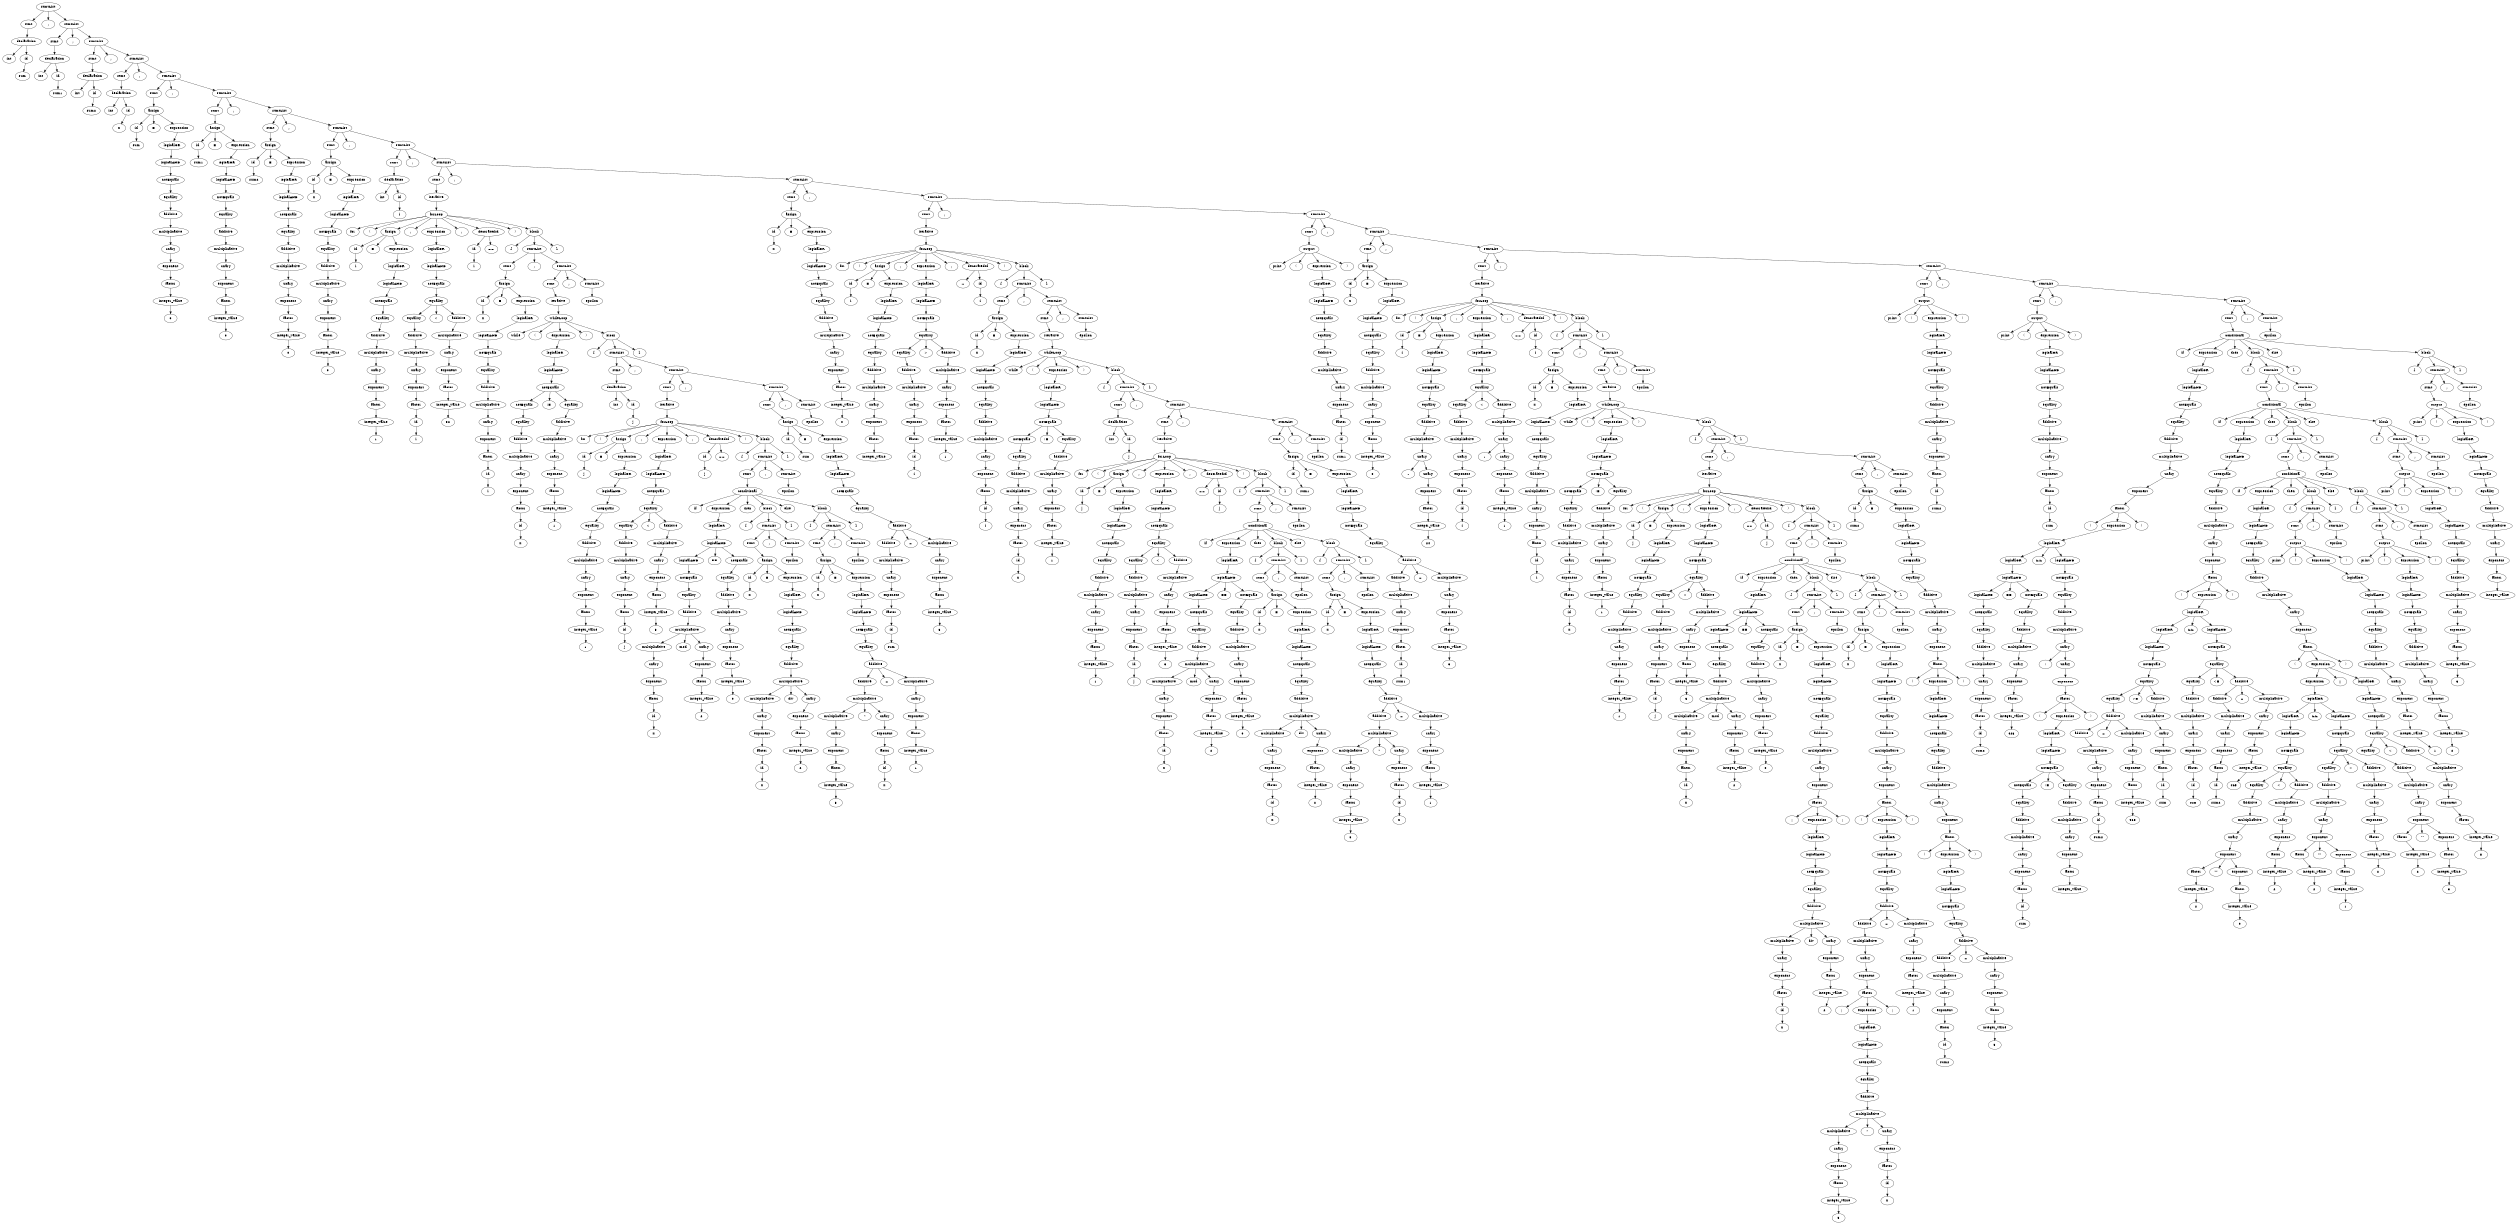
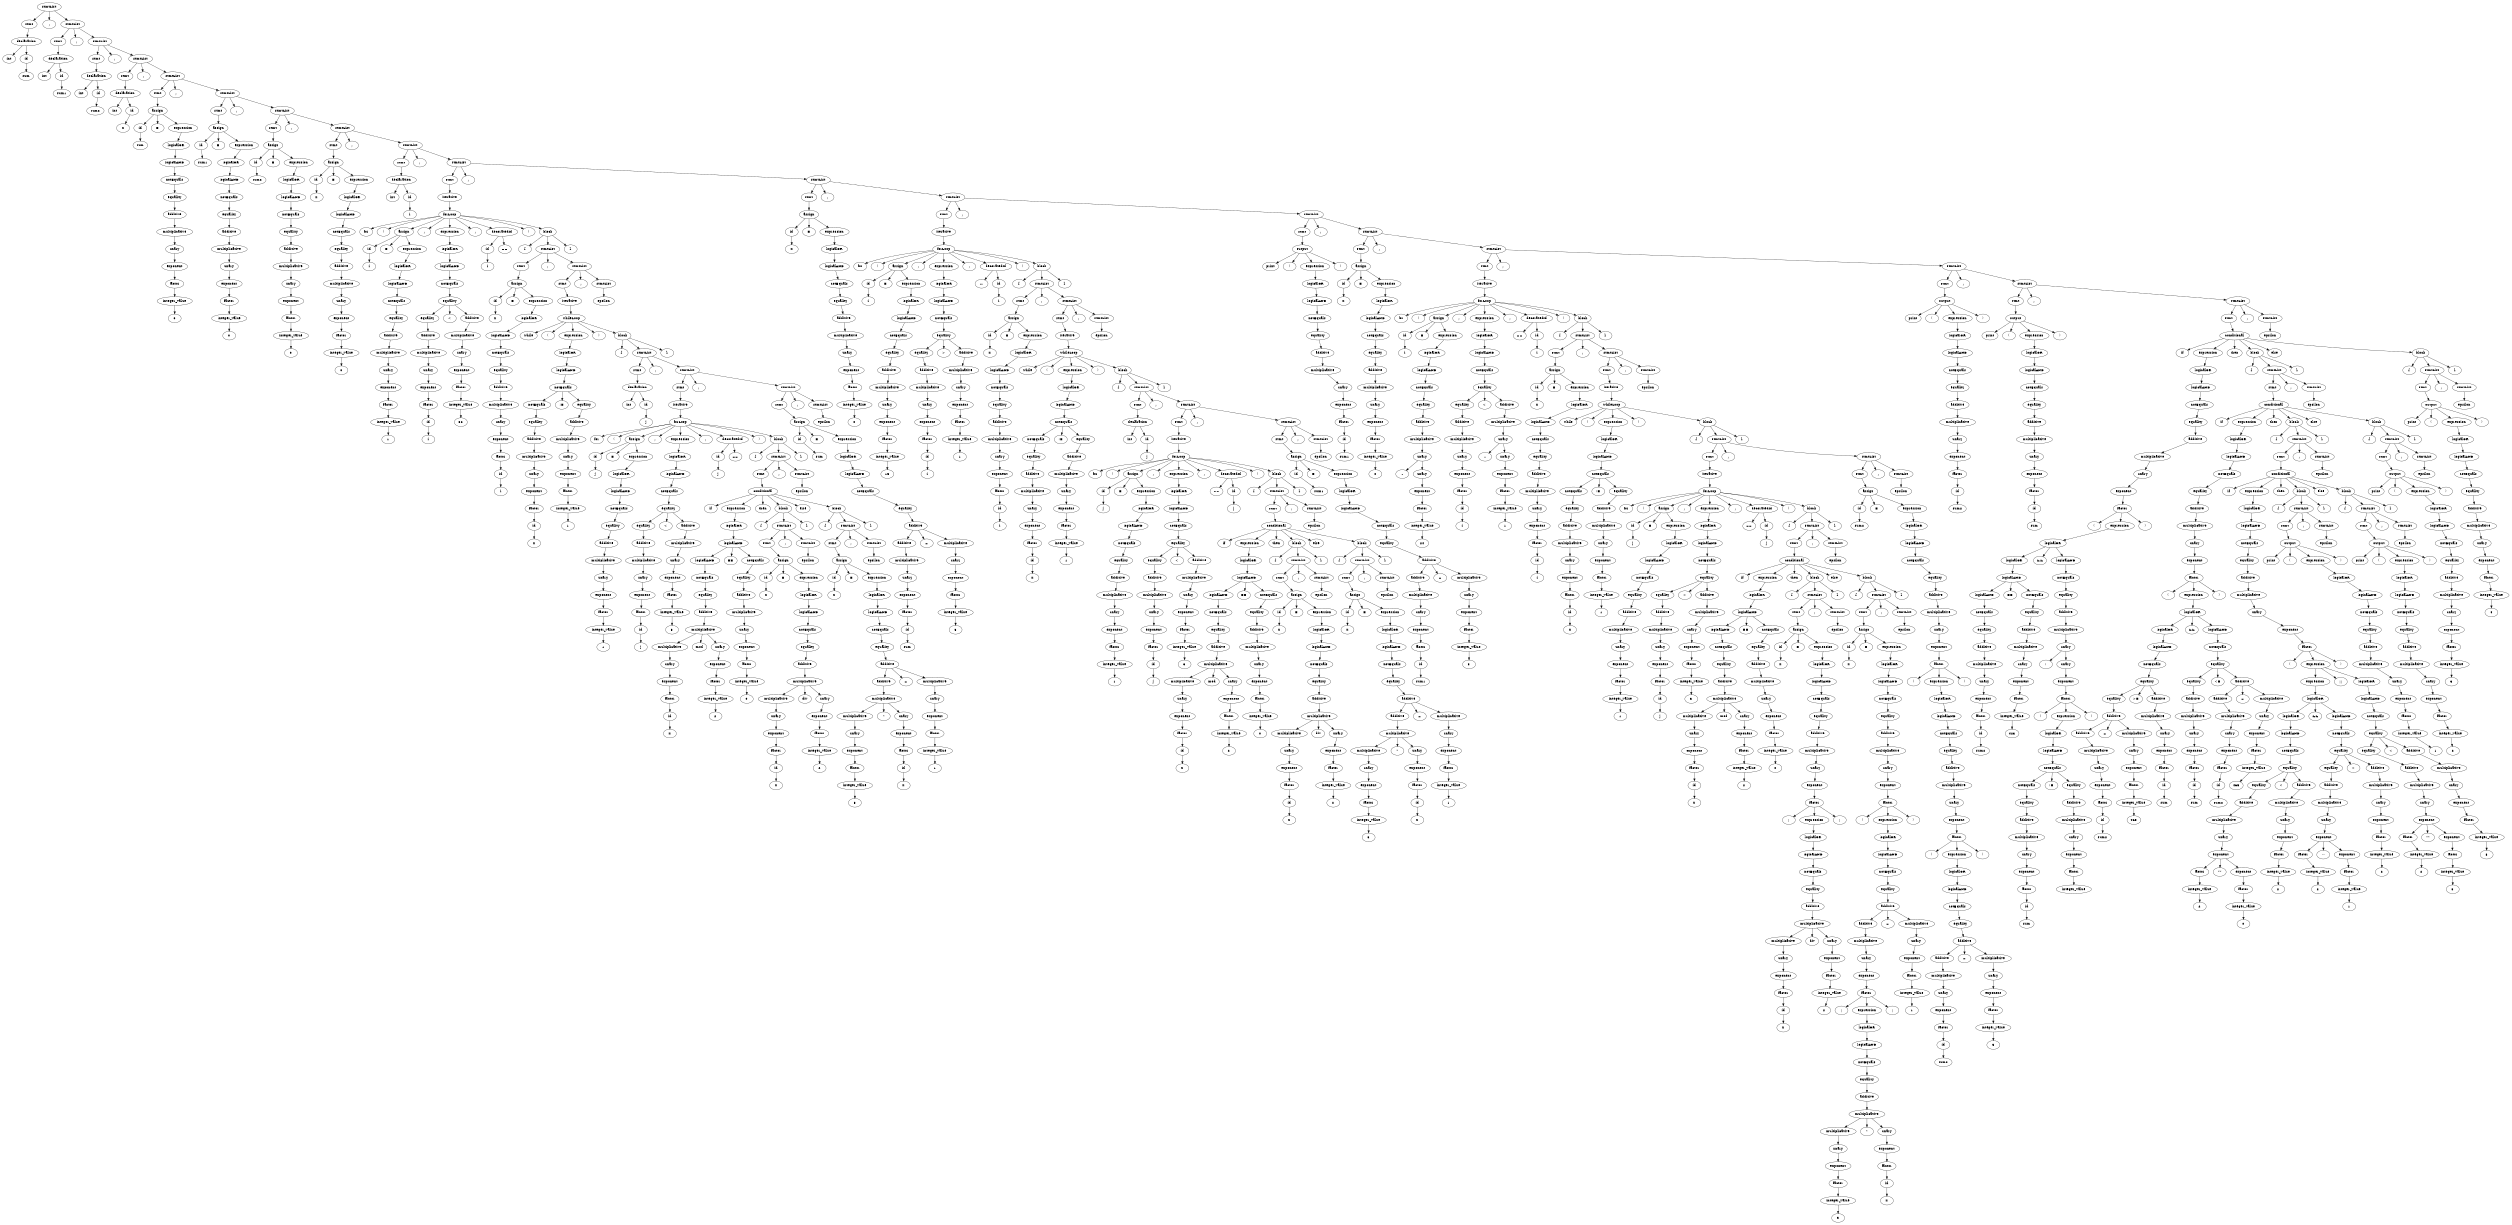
node "15": added
node "4": added
